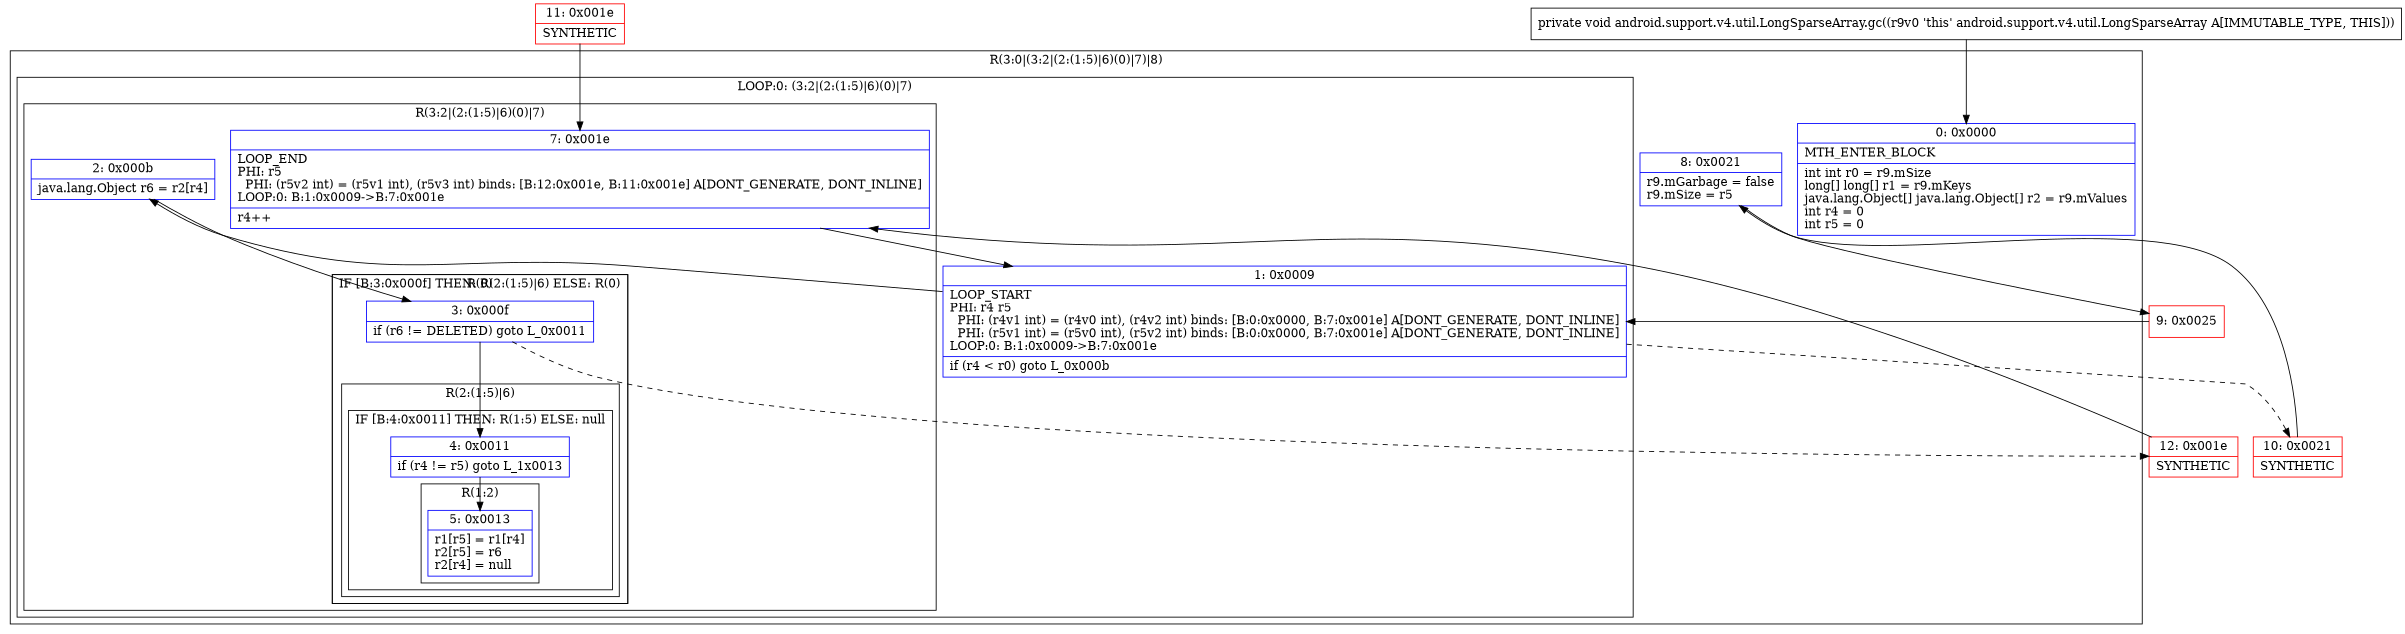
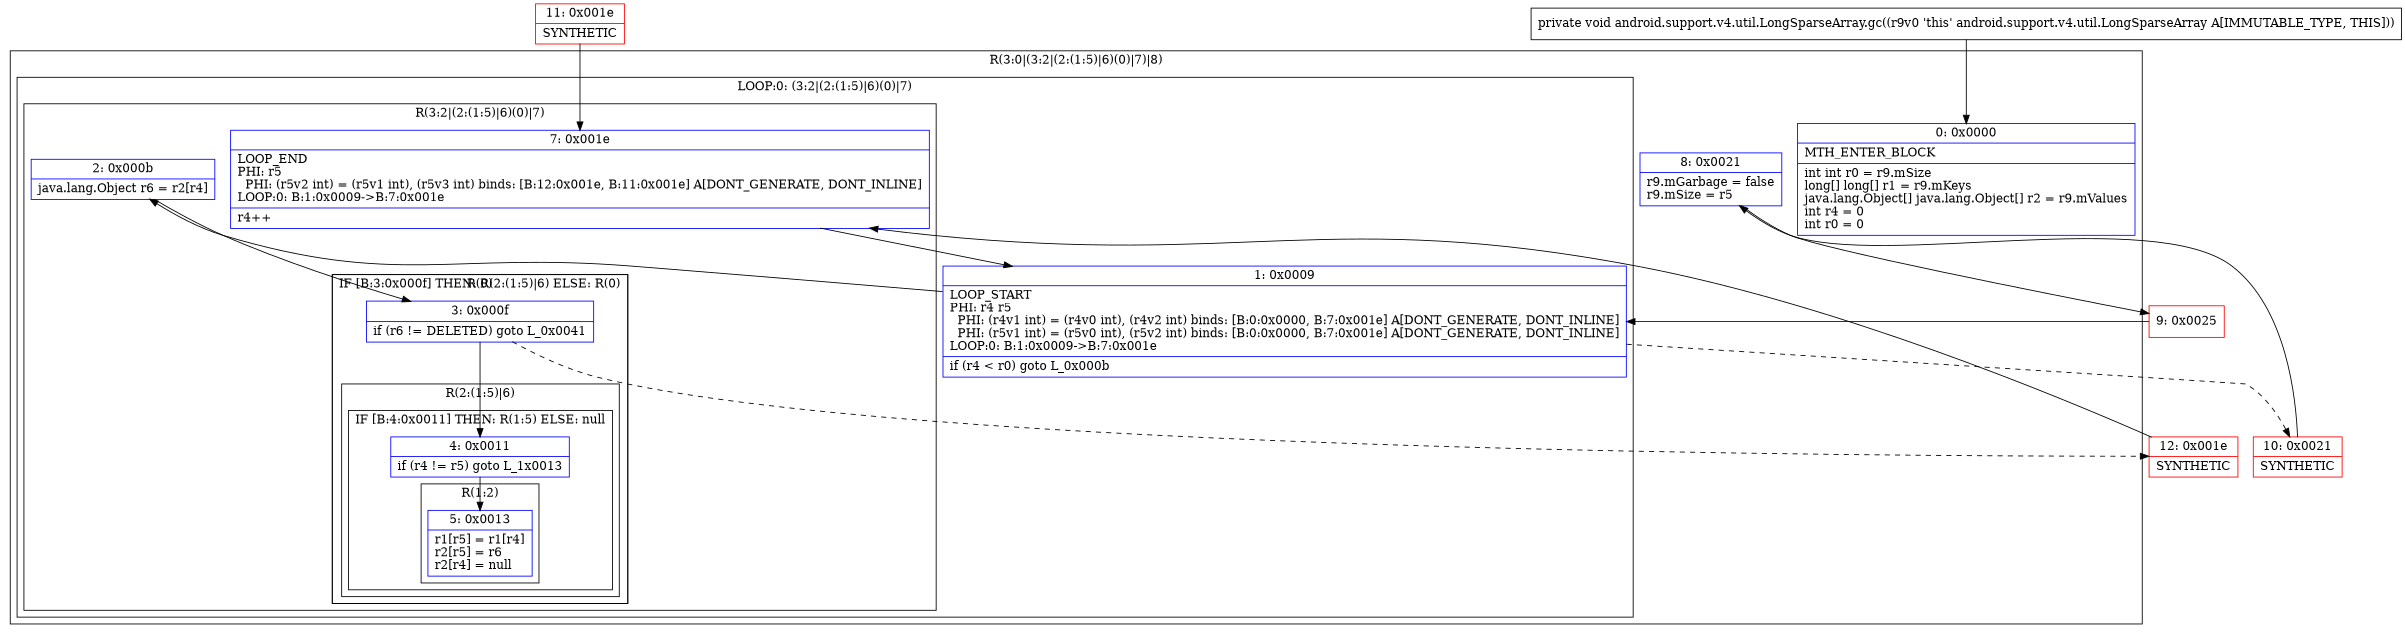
node "0: 0x0000": text "int r5 = 0" -> "int r0 = 0"
node "3: 0x000f": text "if (r6 != DELETED) goto L_0x0011" -> "if (r6 != DELETED) goto L_0x0041"
